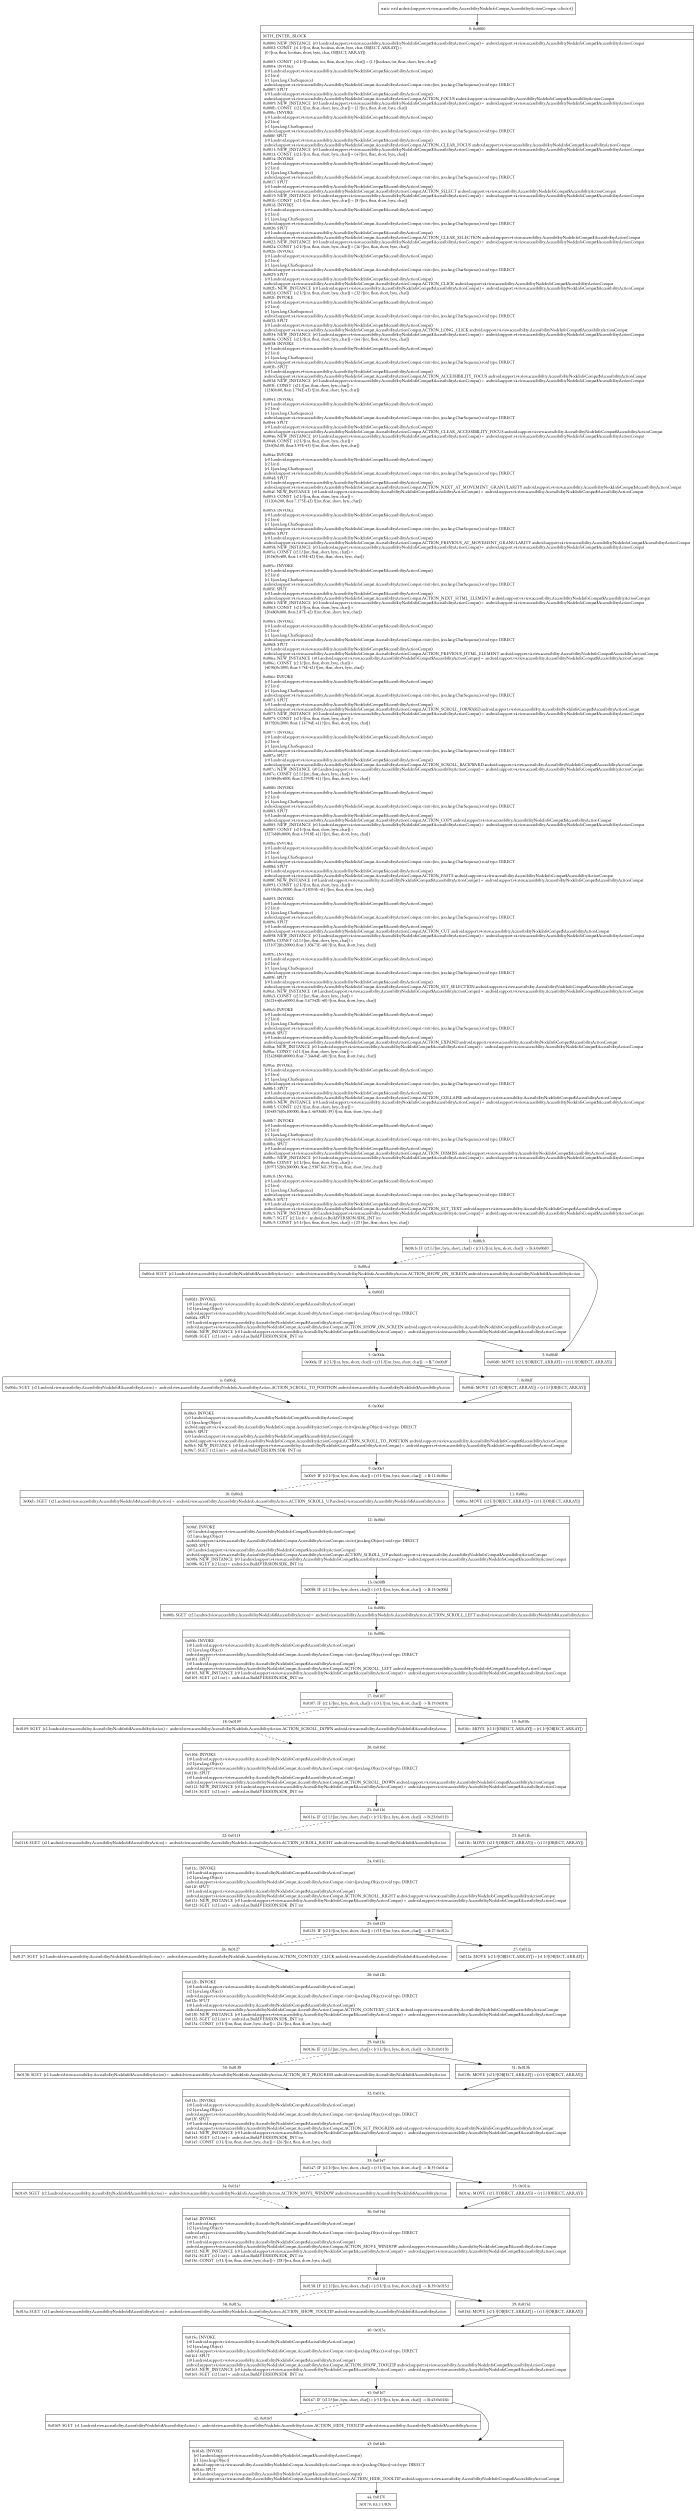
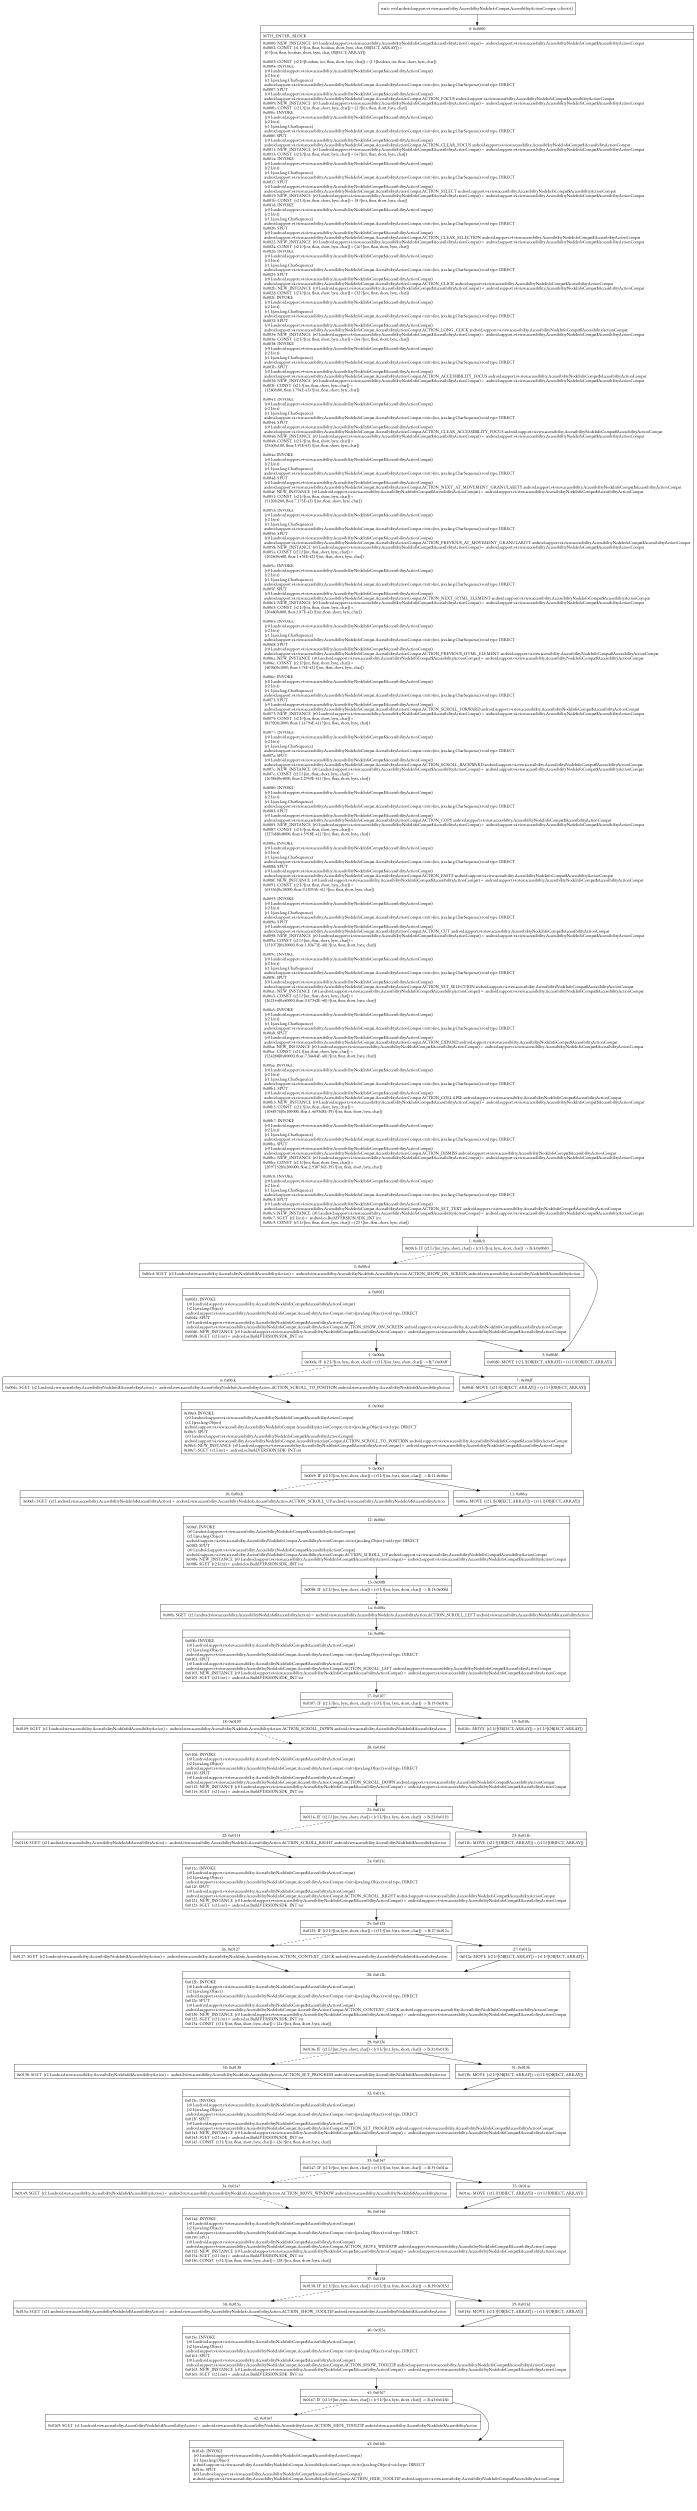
edge "2: 0x00cd" -> "4: 0x00d1": removed
edge "5: 0x00da" -> "6: 0x00dc": added
edge "17: 0x0107" -> "18: 0x0109": style dashed -> solid
node "44: 0x0170": removed
